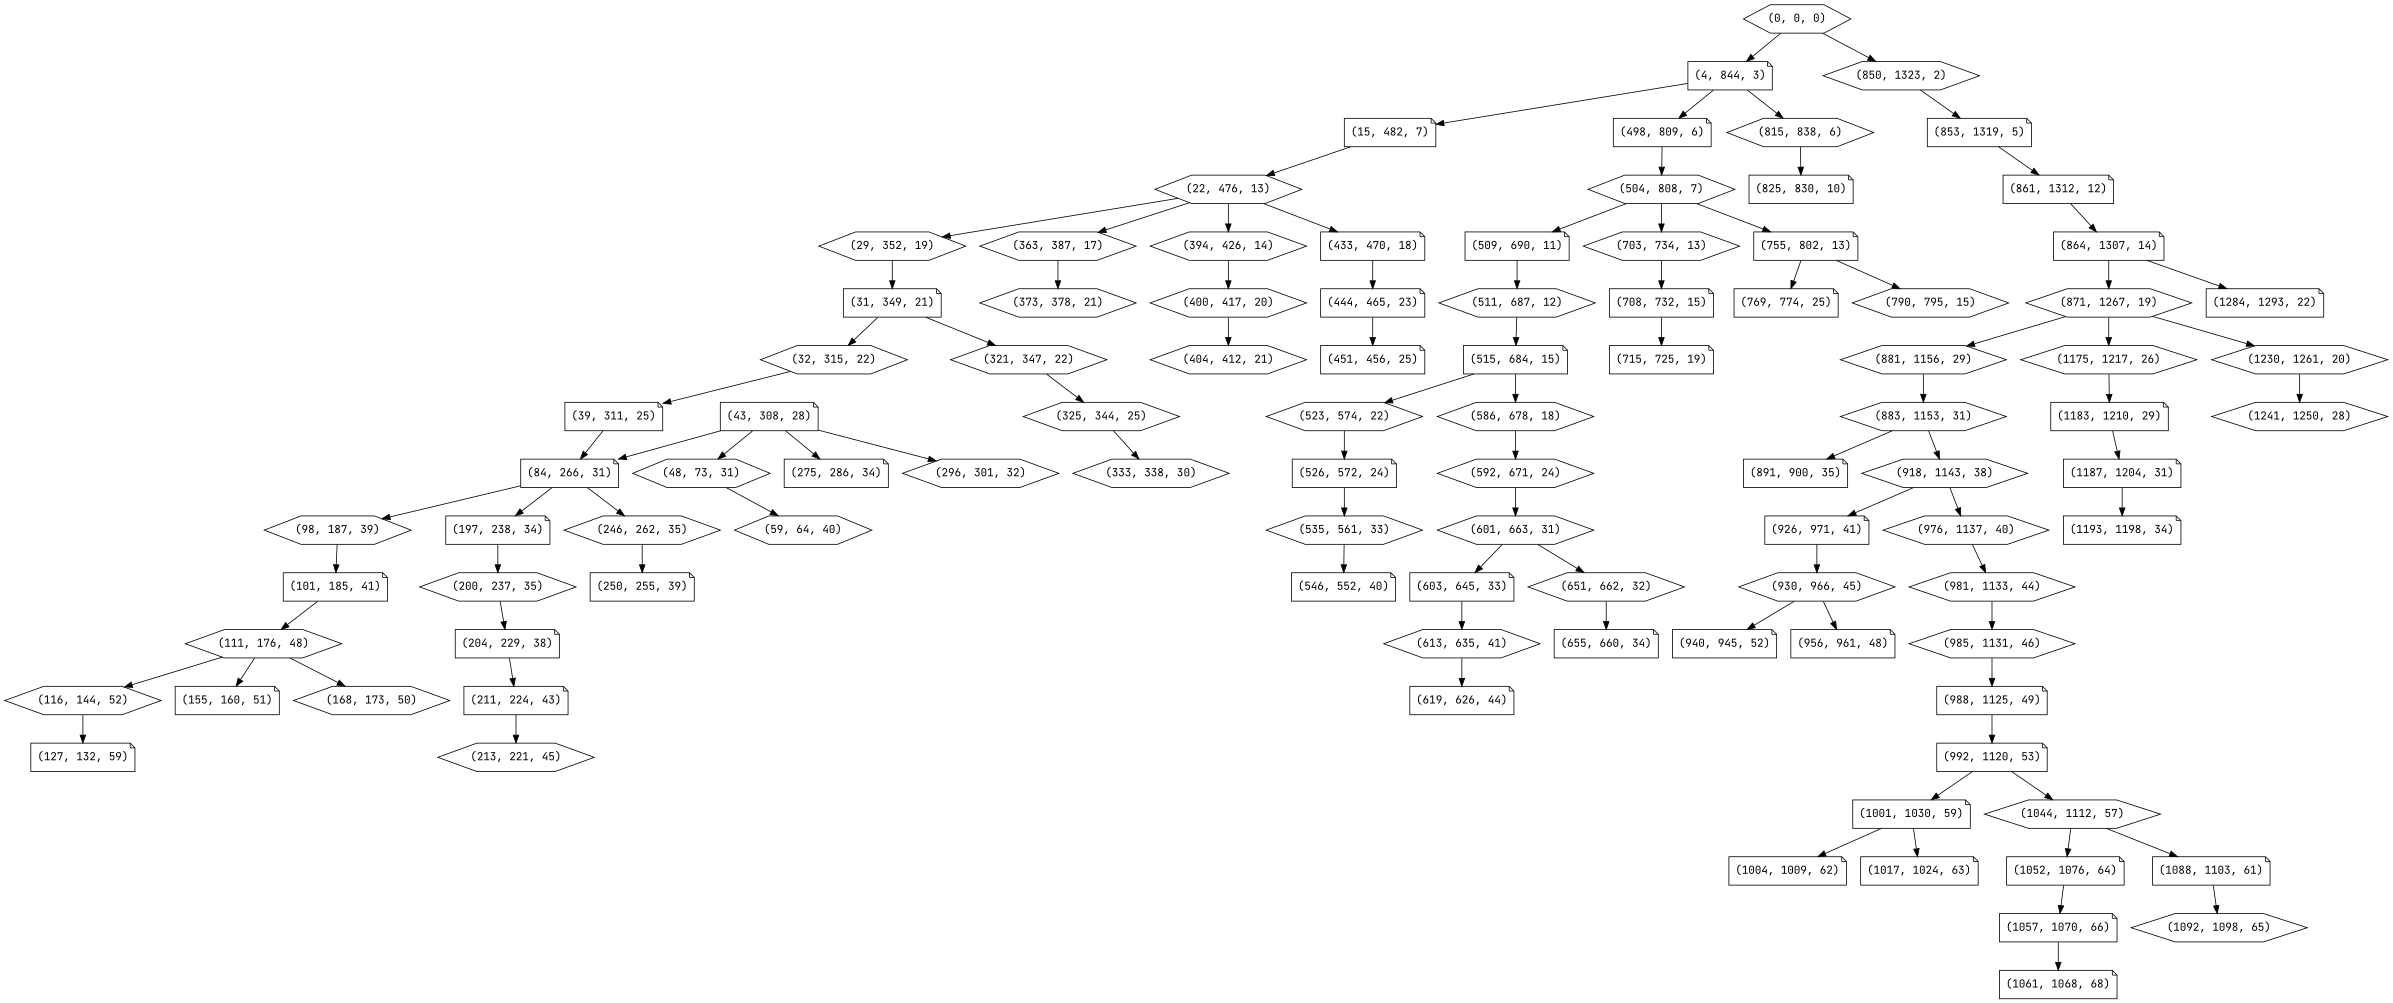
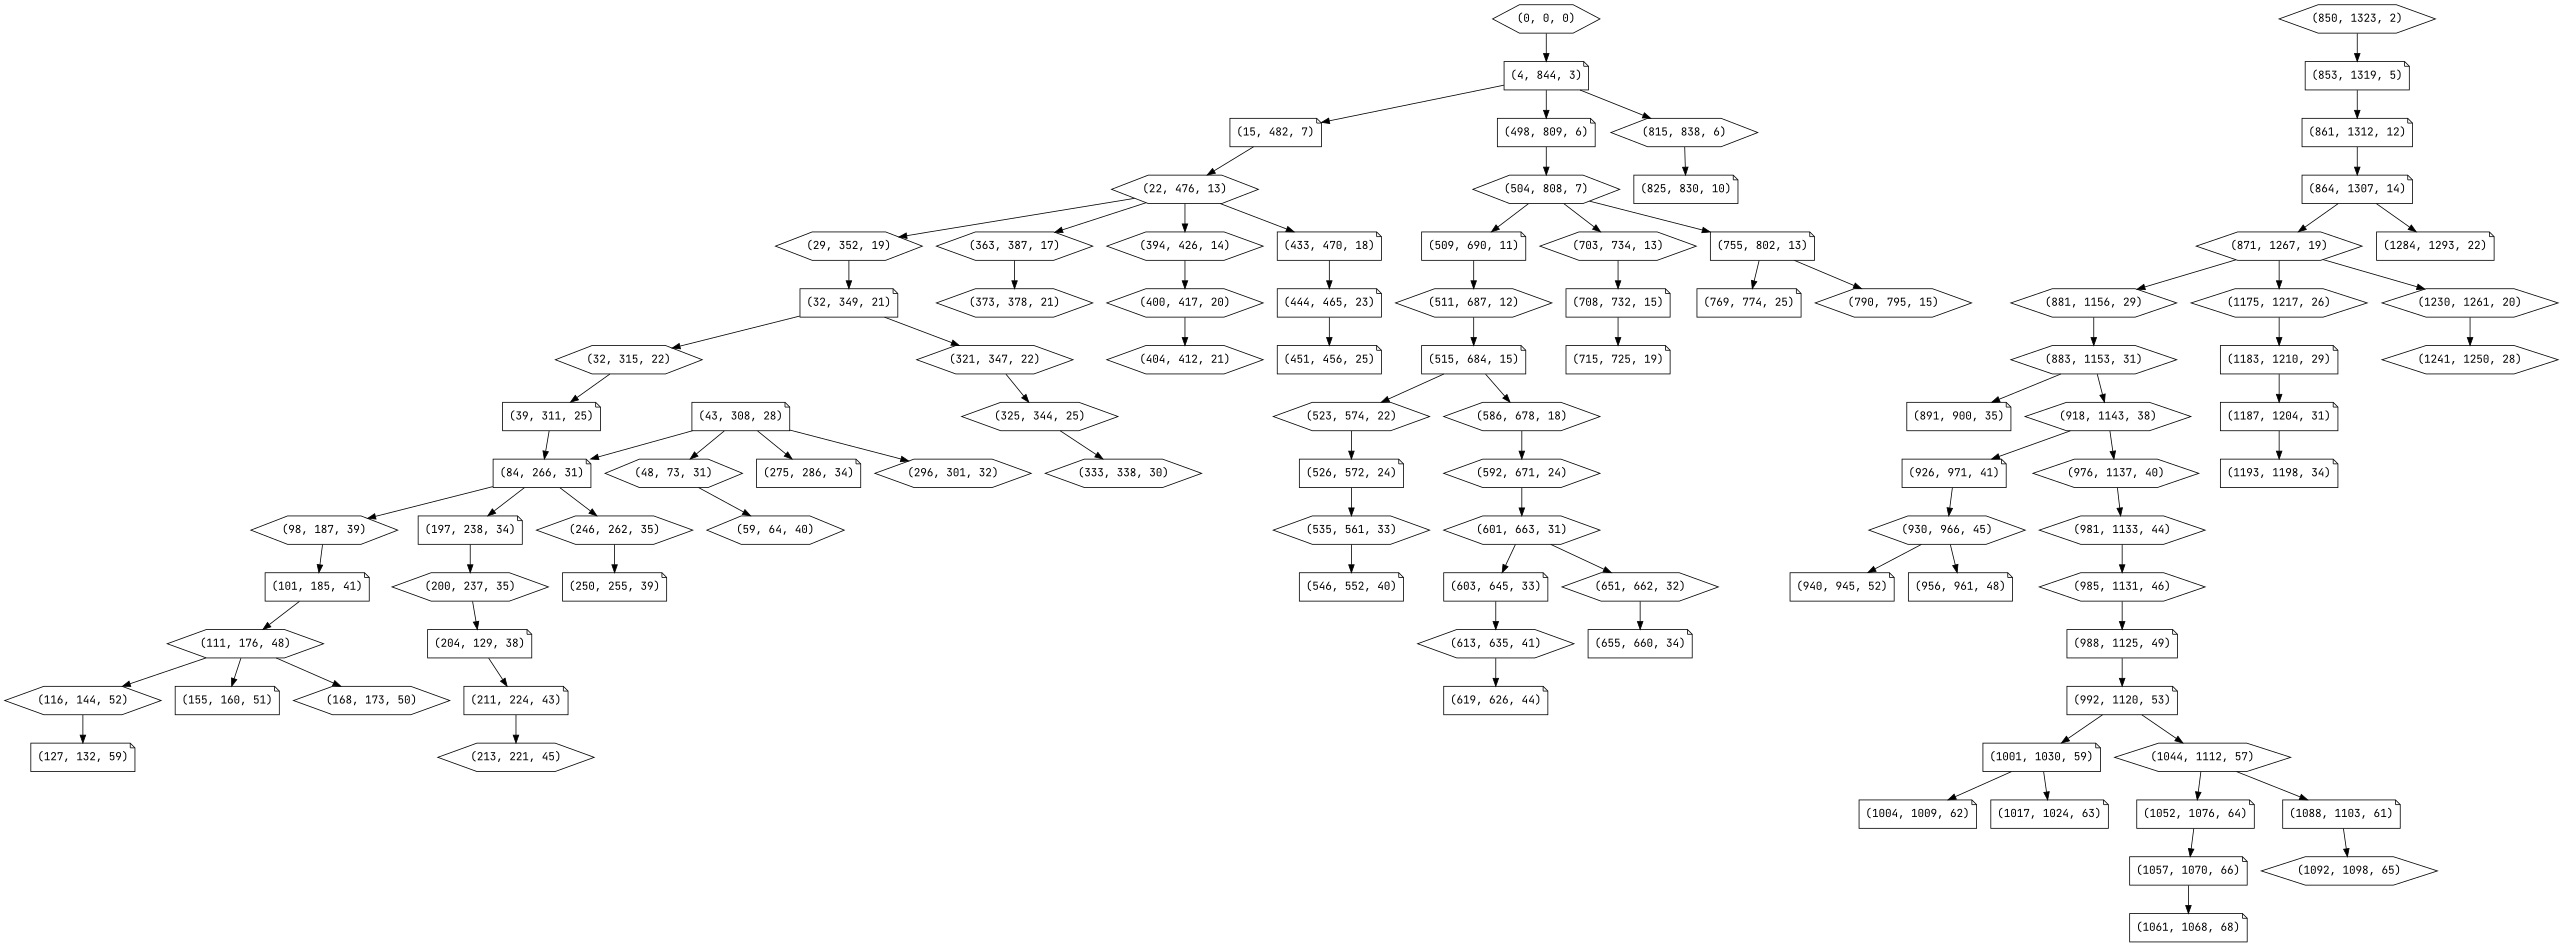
edge "(0, 0, 0)" -> "(850, 1323, 2)": removed
node "(31, 349, 21)": label "(31, 349, 21)" -> "(32, 349, 21)"
node "(204, 229, 38)": label "(204, 229, 38)" -> "(204, 129, 38)"
